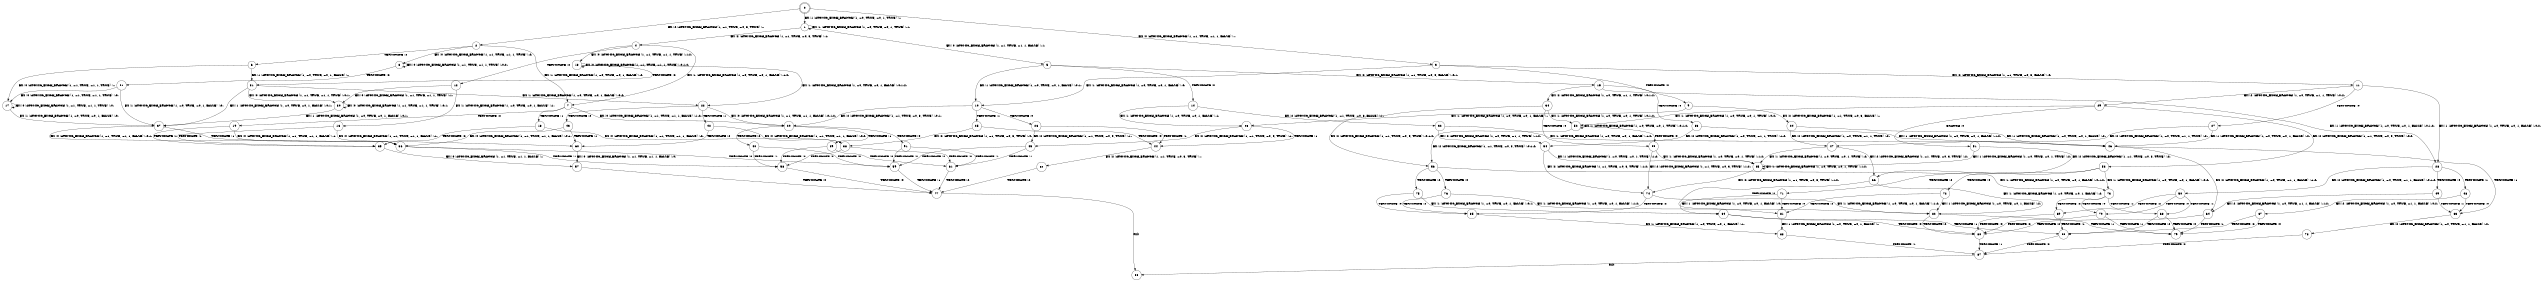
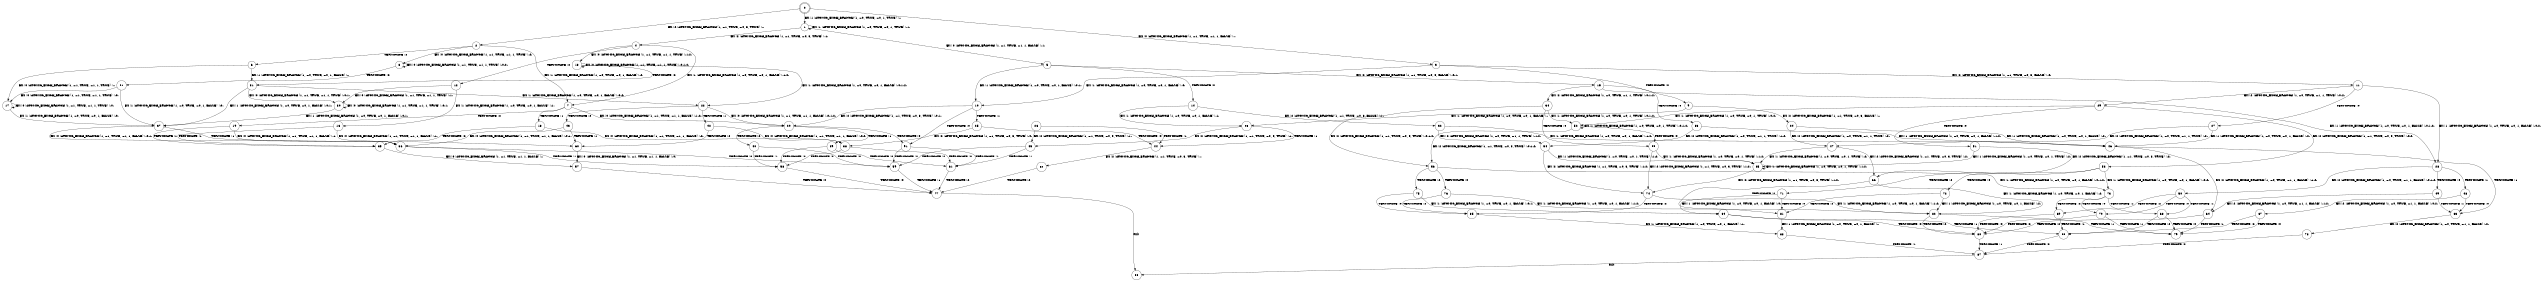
edge "10" -> "26": now "10" -> "91"
edge "29" -> "51": label "BRANCH !0" -> "TERMINATE !0"
